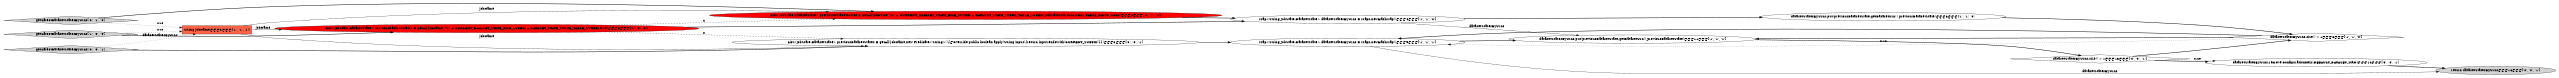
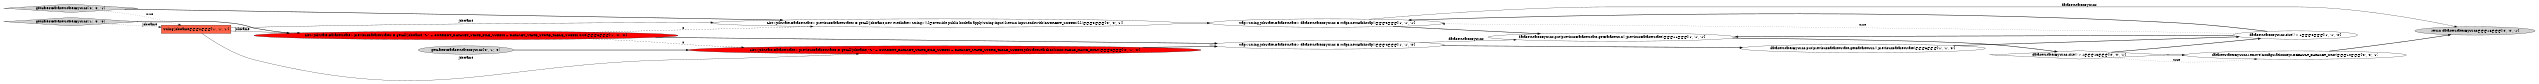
node "getLatestDatasetStatesByUrns['0', '1', '0']": shape diamond -> ellipse
edge "getLatestDatasetStatesByUrns['0', '1', '0']" -> "String jobName@@@2@@@['1', '1', '1']": removed, label "true"
edge "getLatestDatasetStatesByUrns['1', '0', '0']" -> "String jobName@@@2@@@['1', '1', '1']": label "true" -> "jobName"
edge "getLatestDatasetStatesByUrns['0', '0', '1']" -> "String jobName@@@2@@@['1', '1', '1']": label "datasetStatesByUrns" -> "true"
node "datasetStatesByUrns.size() > 1@@@8@@@['1', '1', '0']": shape diamond -> ellipse
